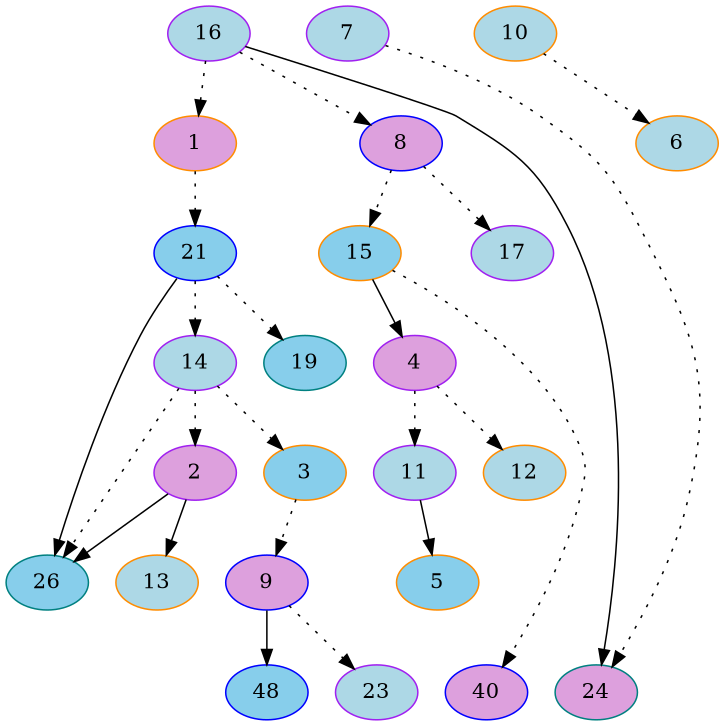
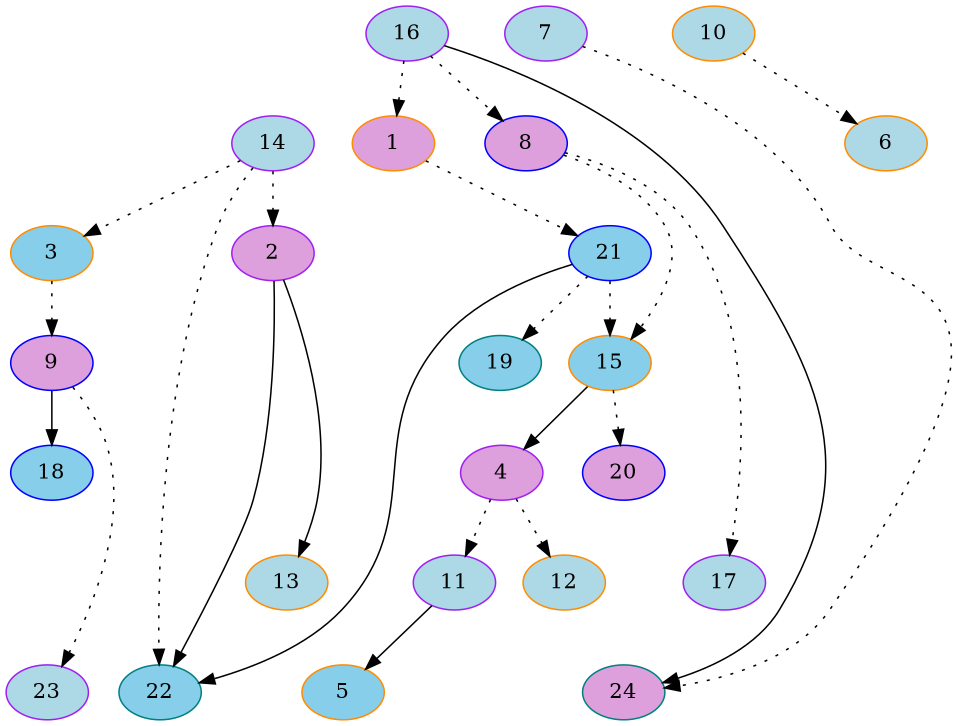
edge "21" -> "14": now "21" -> "15"
node "26": label "26" -> "22"
node "48": label "48" -> "18"
node "40": label "40" -> "20"
